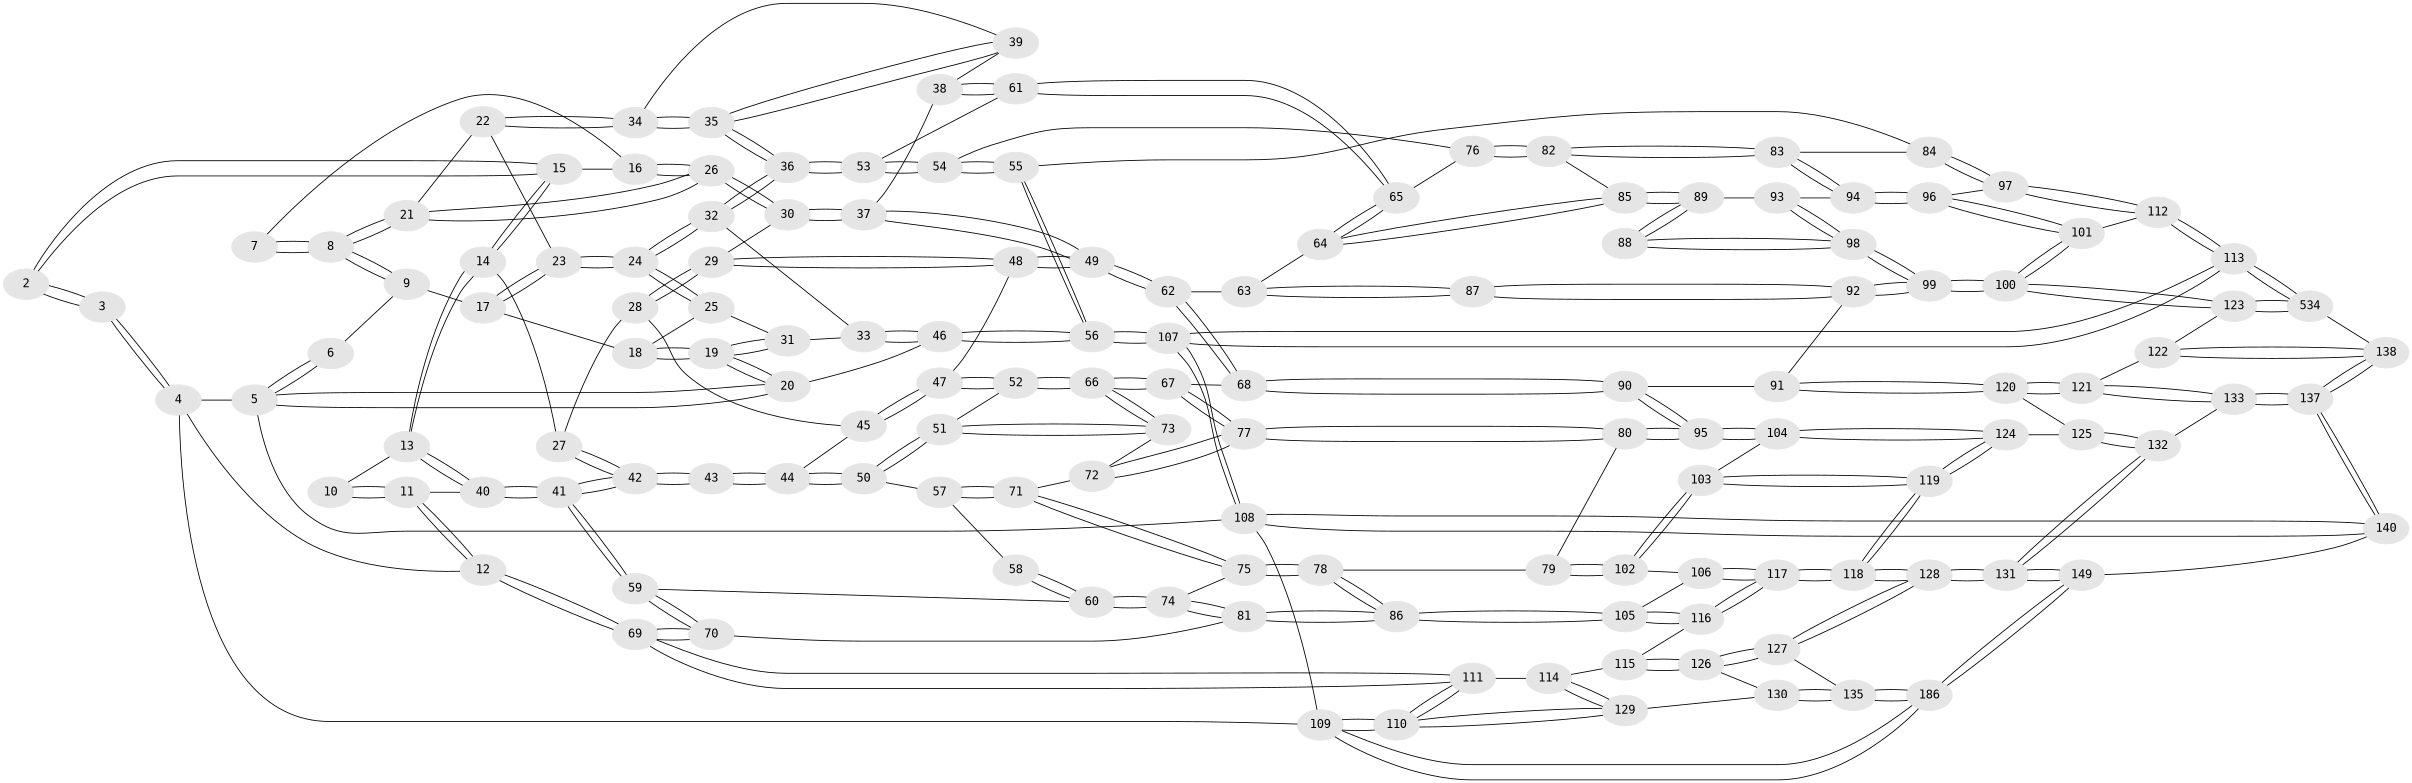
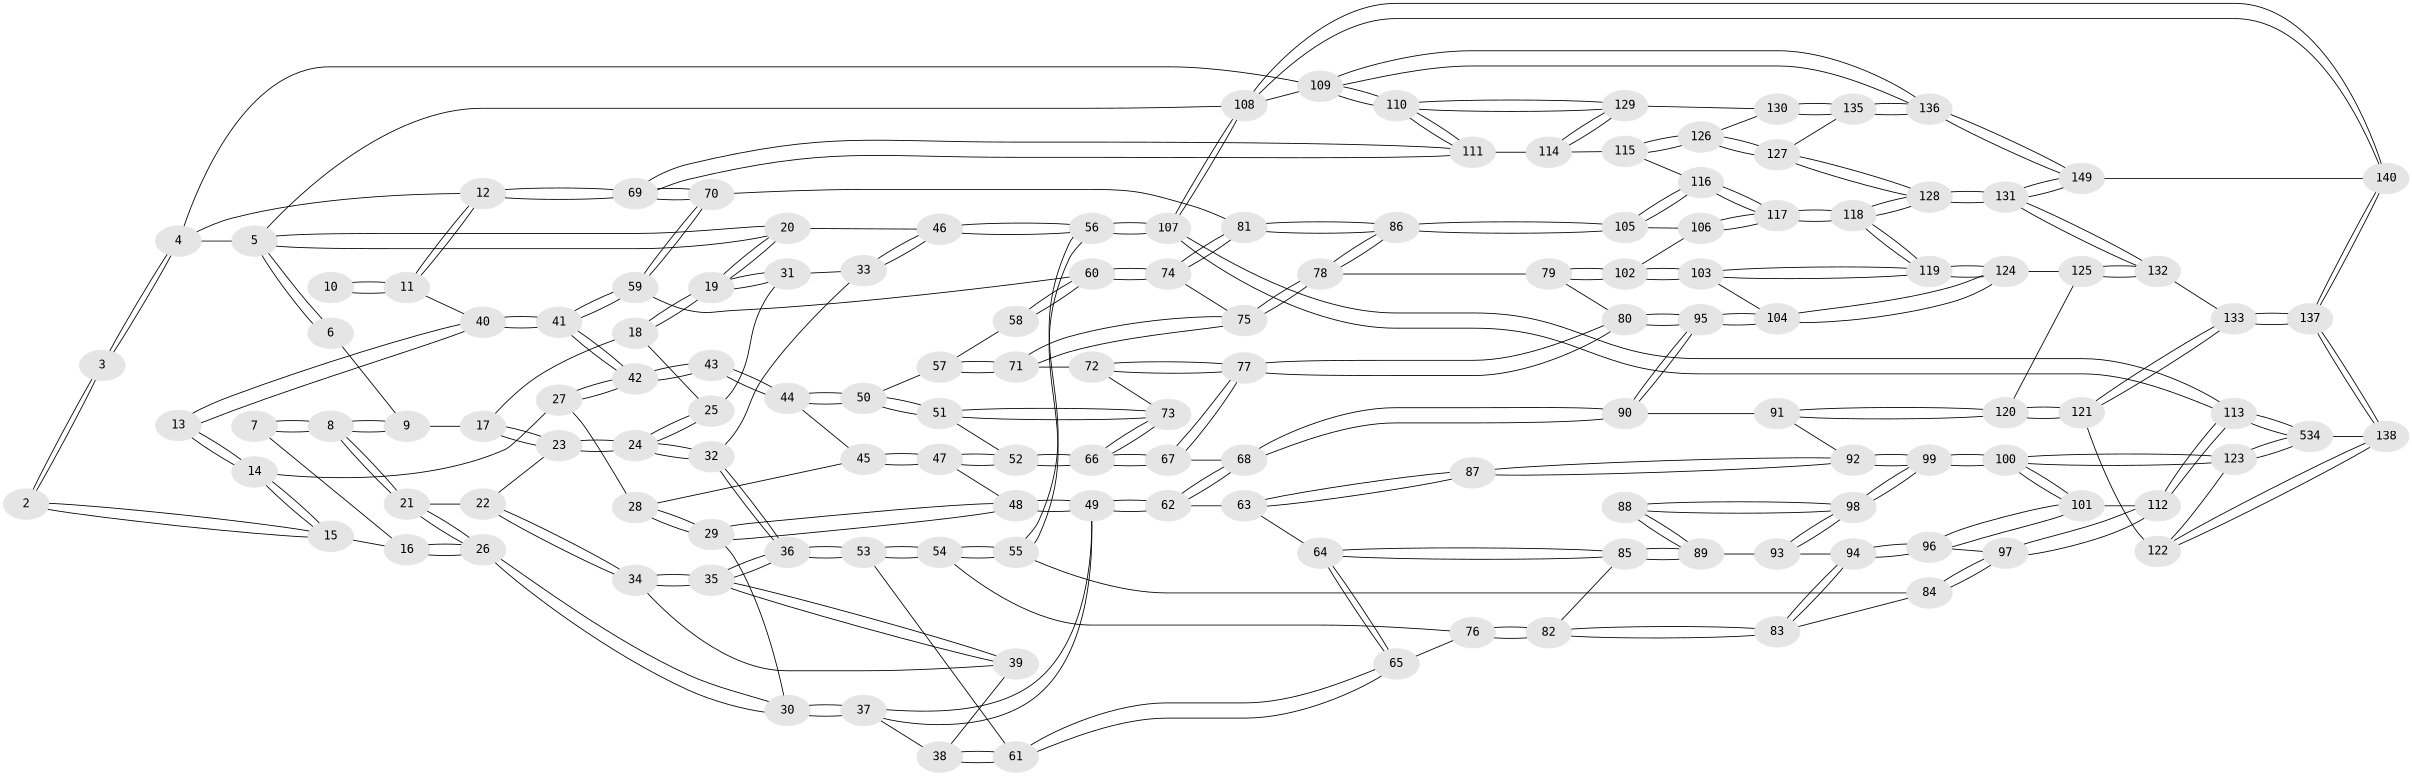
edge "13" -- "10": removed
node "186": label "186" -> "136"
